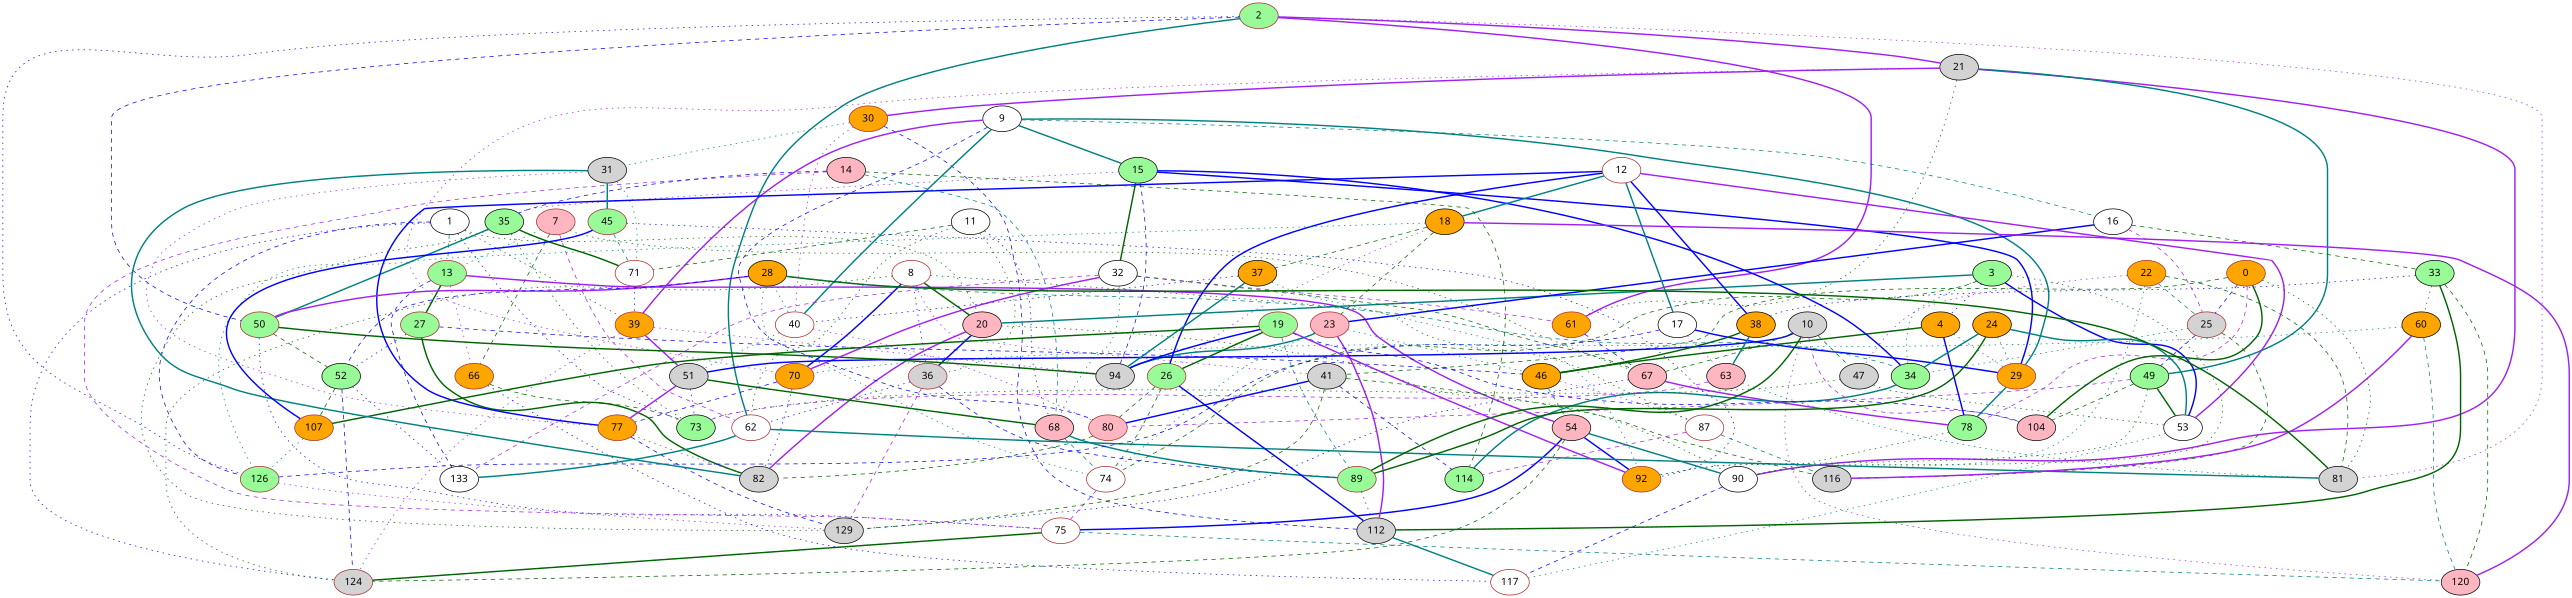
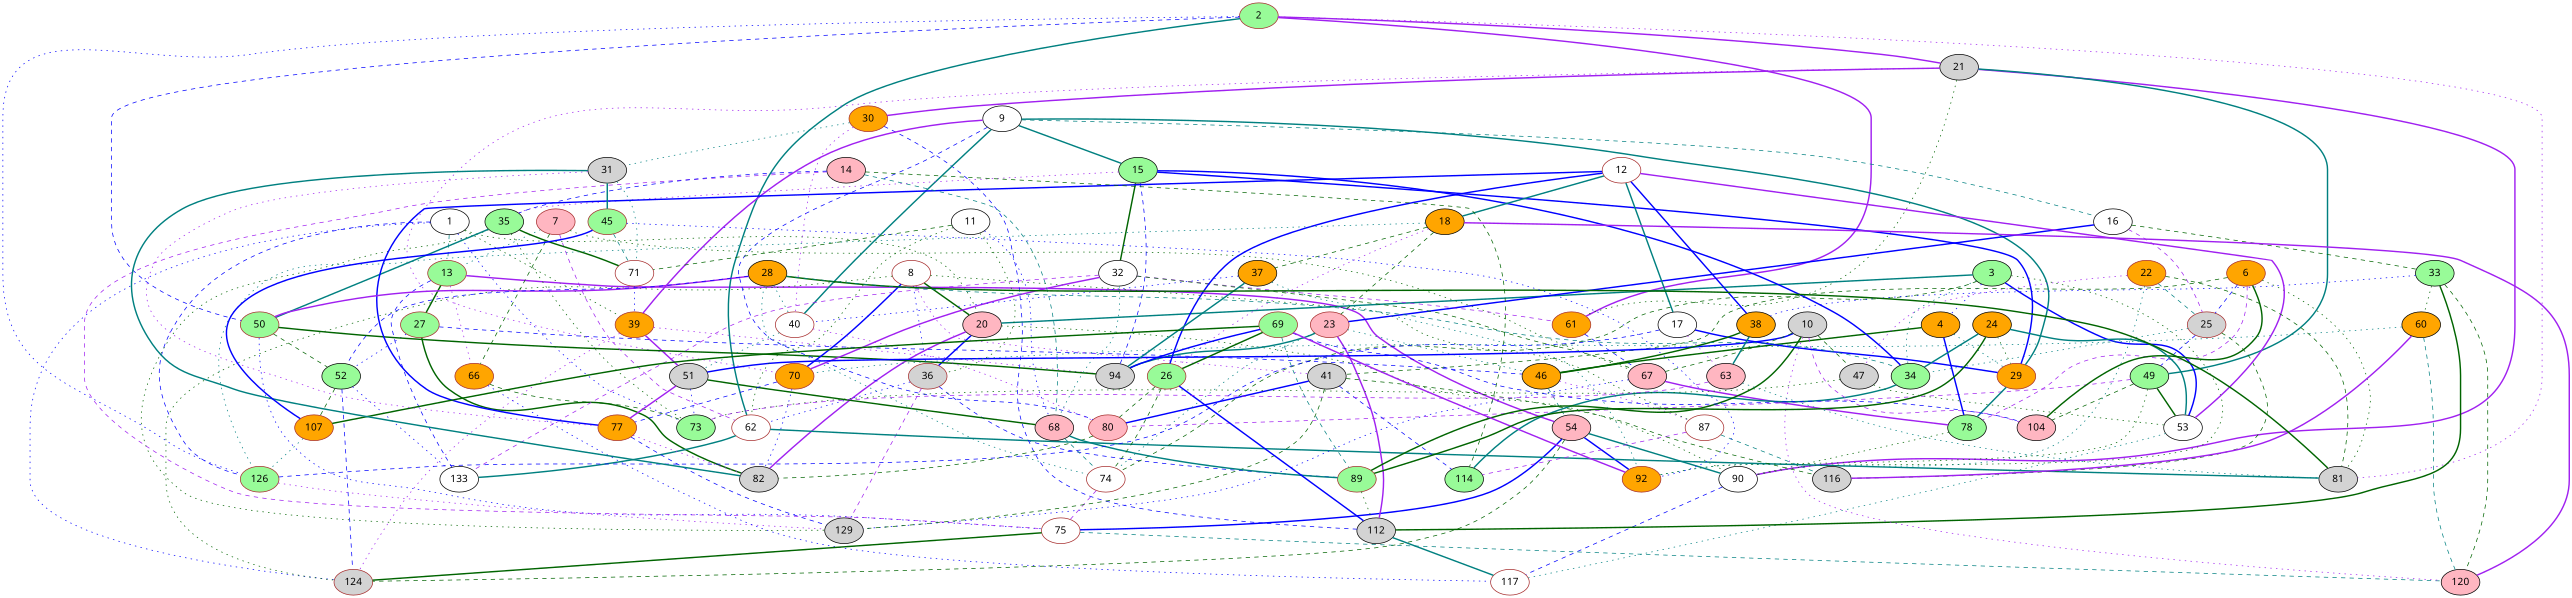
node "0": label "0" -> "6"
node "19": label "19" -> "69"
